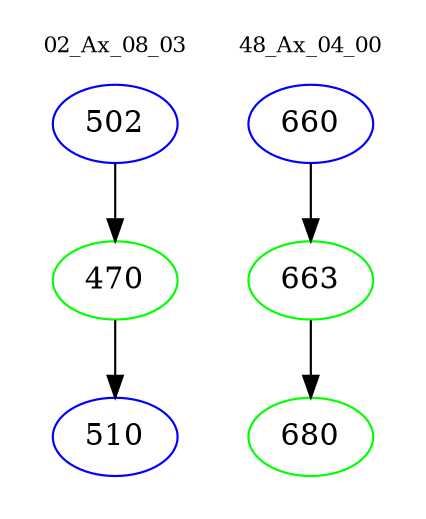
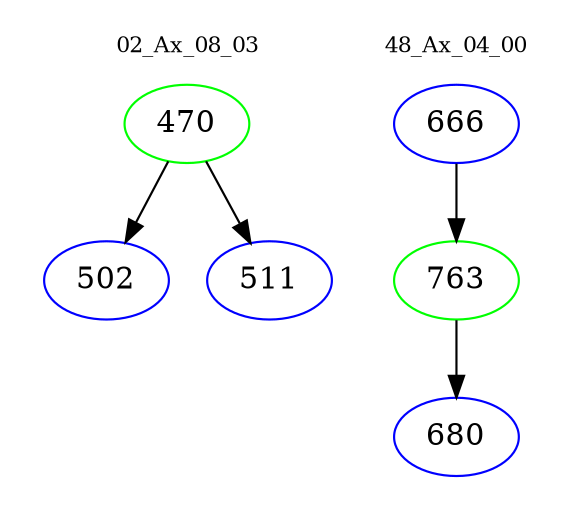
node "660": label "660" -> "666"
edge "502" -> "470": reversed
node "663": label "663" -> "763"
node "510": label "510" -> "511"
node "680": color green -> blue
